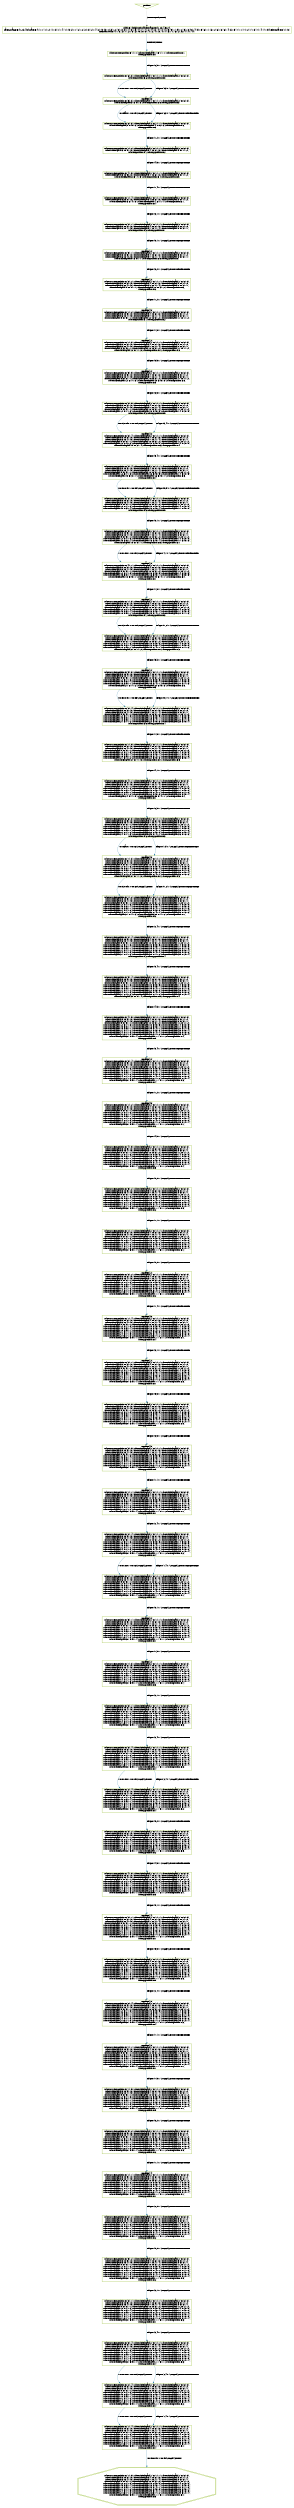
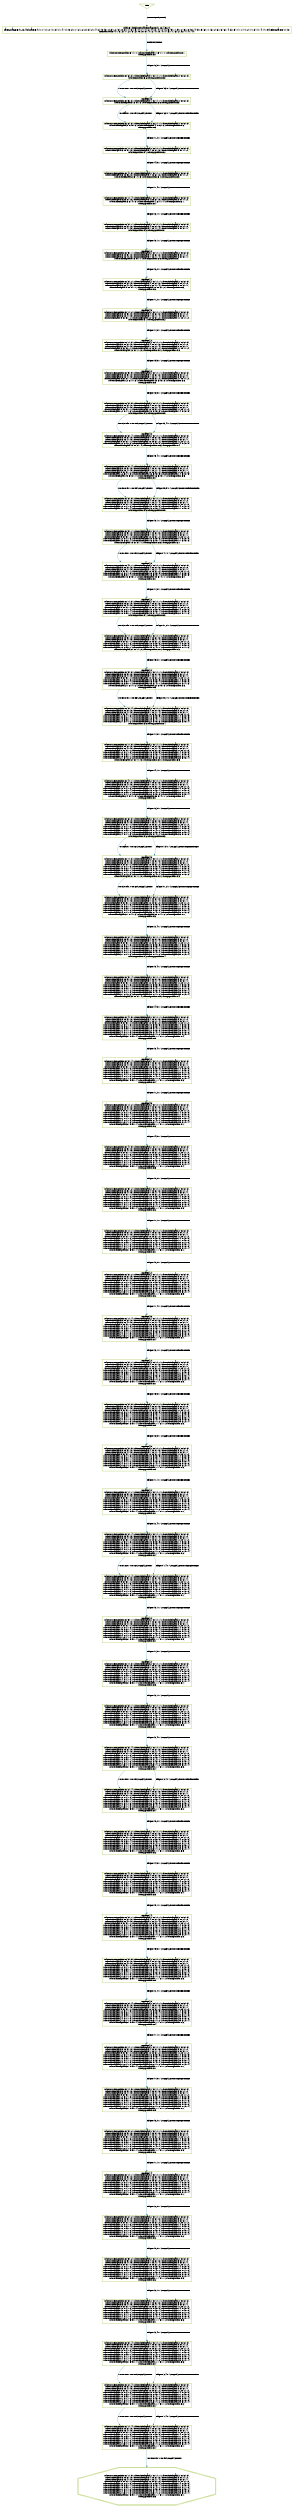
node "position": label "position" -> "root"
